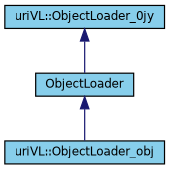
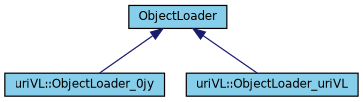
edge "ObjectLoader" -> "uriVL::ObjectLoader_0jy": reversed
node "uriVL::ObjectLoader_obj": label "uriVL::ObjectLoader_obj" -> "uriVL::ObjectLoader_uriVL"
